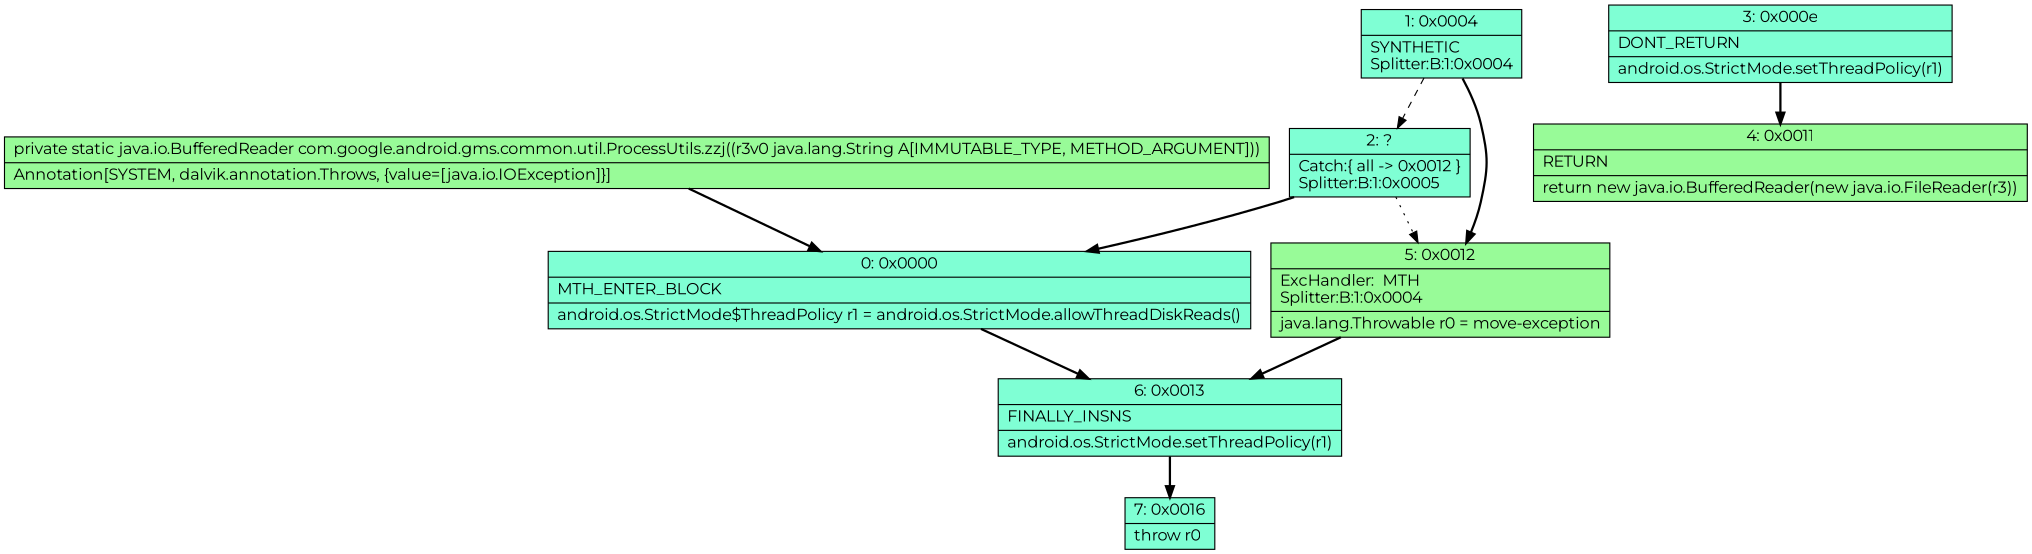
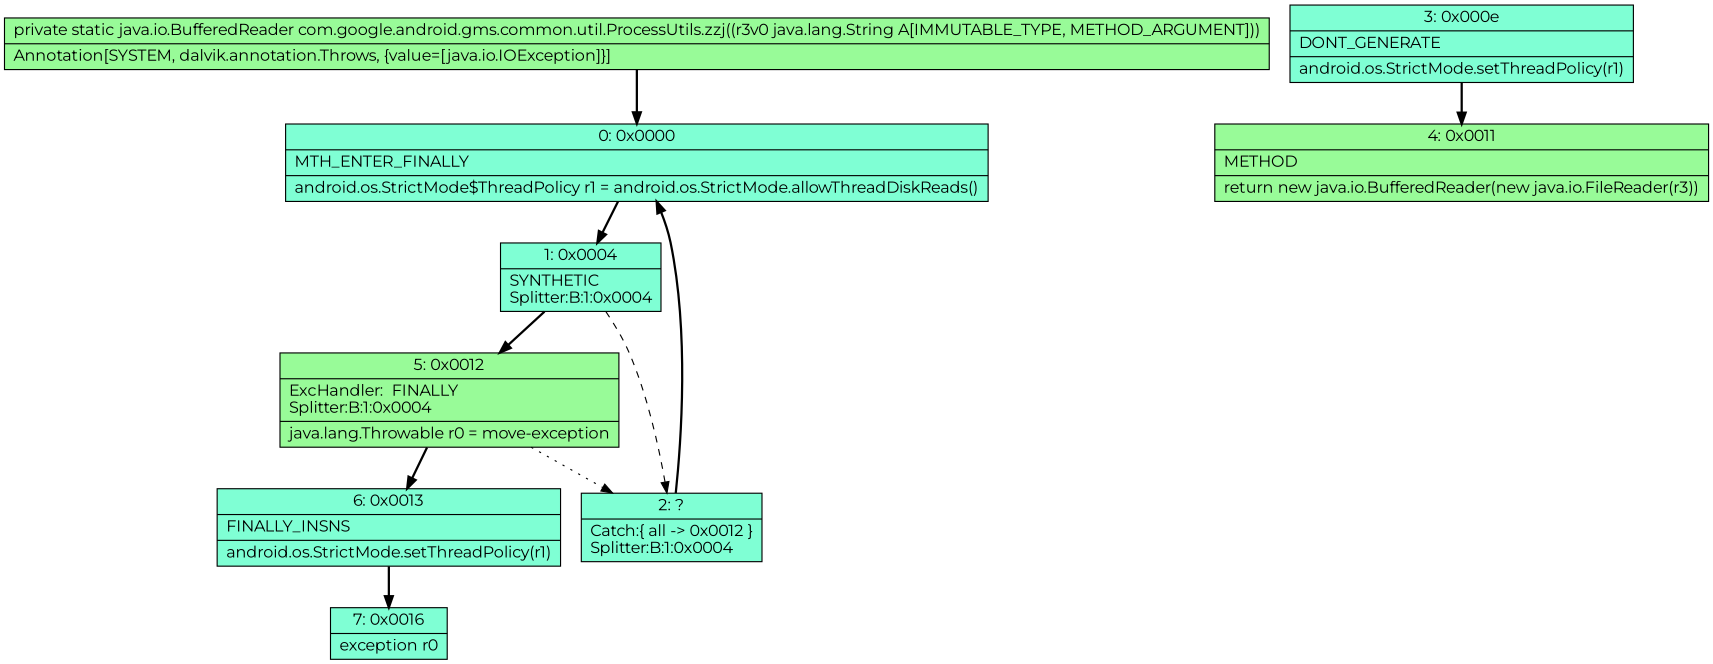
node "3: 0x000e": text "DONT_RETURN" -> "DONT_GENERATE"
node "4: 0x0011": text "RETURN" -> "METHOD"
node "2: ?": text "Splitter:B:1:0x0005" -> "Splitter:B:1:0x0004"
edge "2: ?" -> "5: 0x0012": reversed
node "5: 0x0012": text "ExcHandler:  MTH" -> "ExcHandler:  FINALLY"
node "0: 0x0000": text "MTH_ENTER_BLOCK" -> "MTH_ENTER_FINALLY"
edge "0: 0x0000" -> "6: 0x0013": now "0: 0x0000" -> "1: 0x0004"
node "7: 0x0016": text "throw r0" -> "exception r0"
